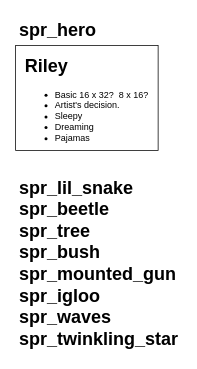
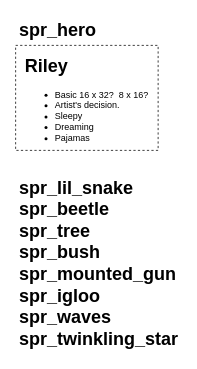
node "Riley Basic 16 x 32? 8 x 16? Artist's decision. Sleepy Dreaming Pajamas": style solid -> dashed
